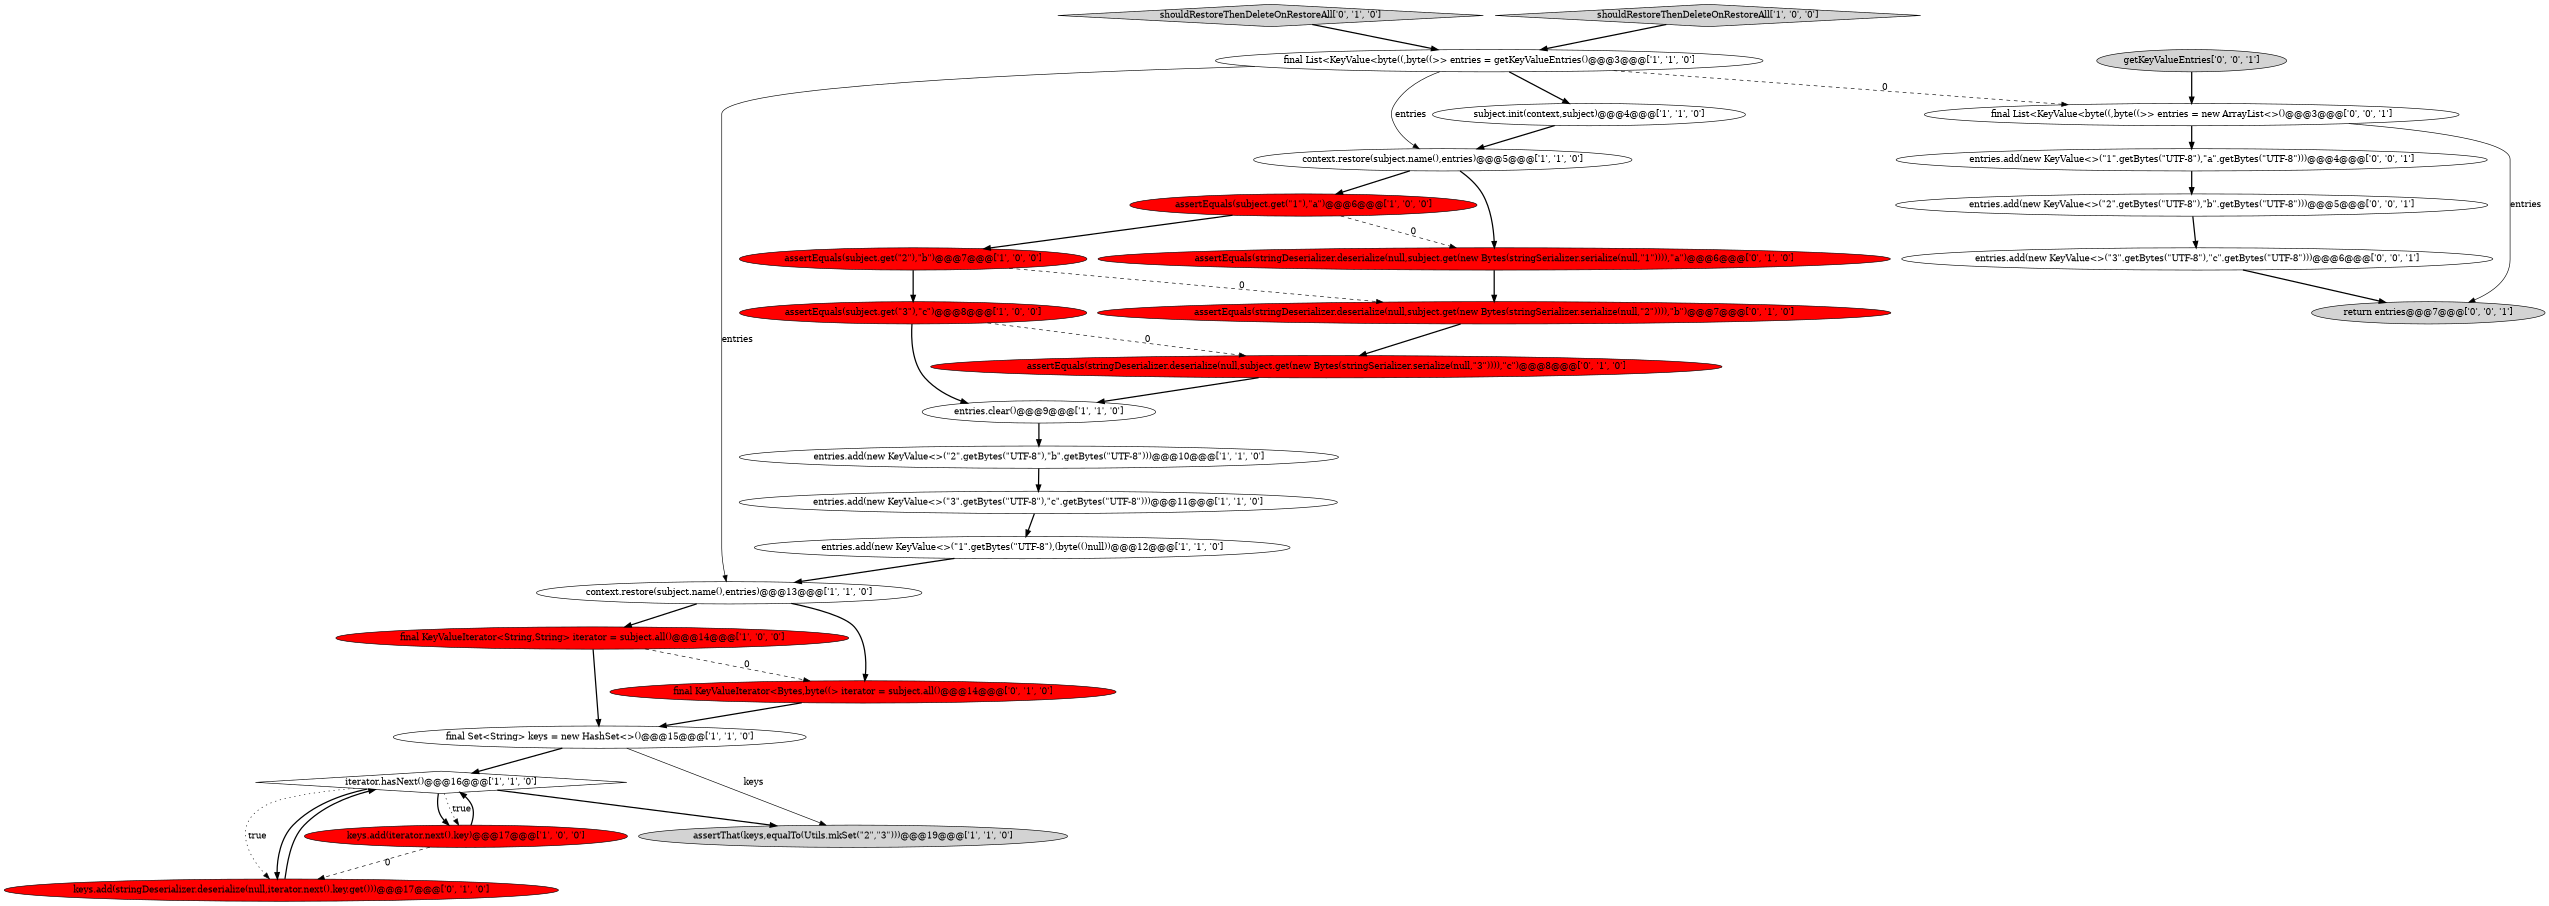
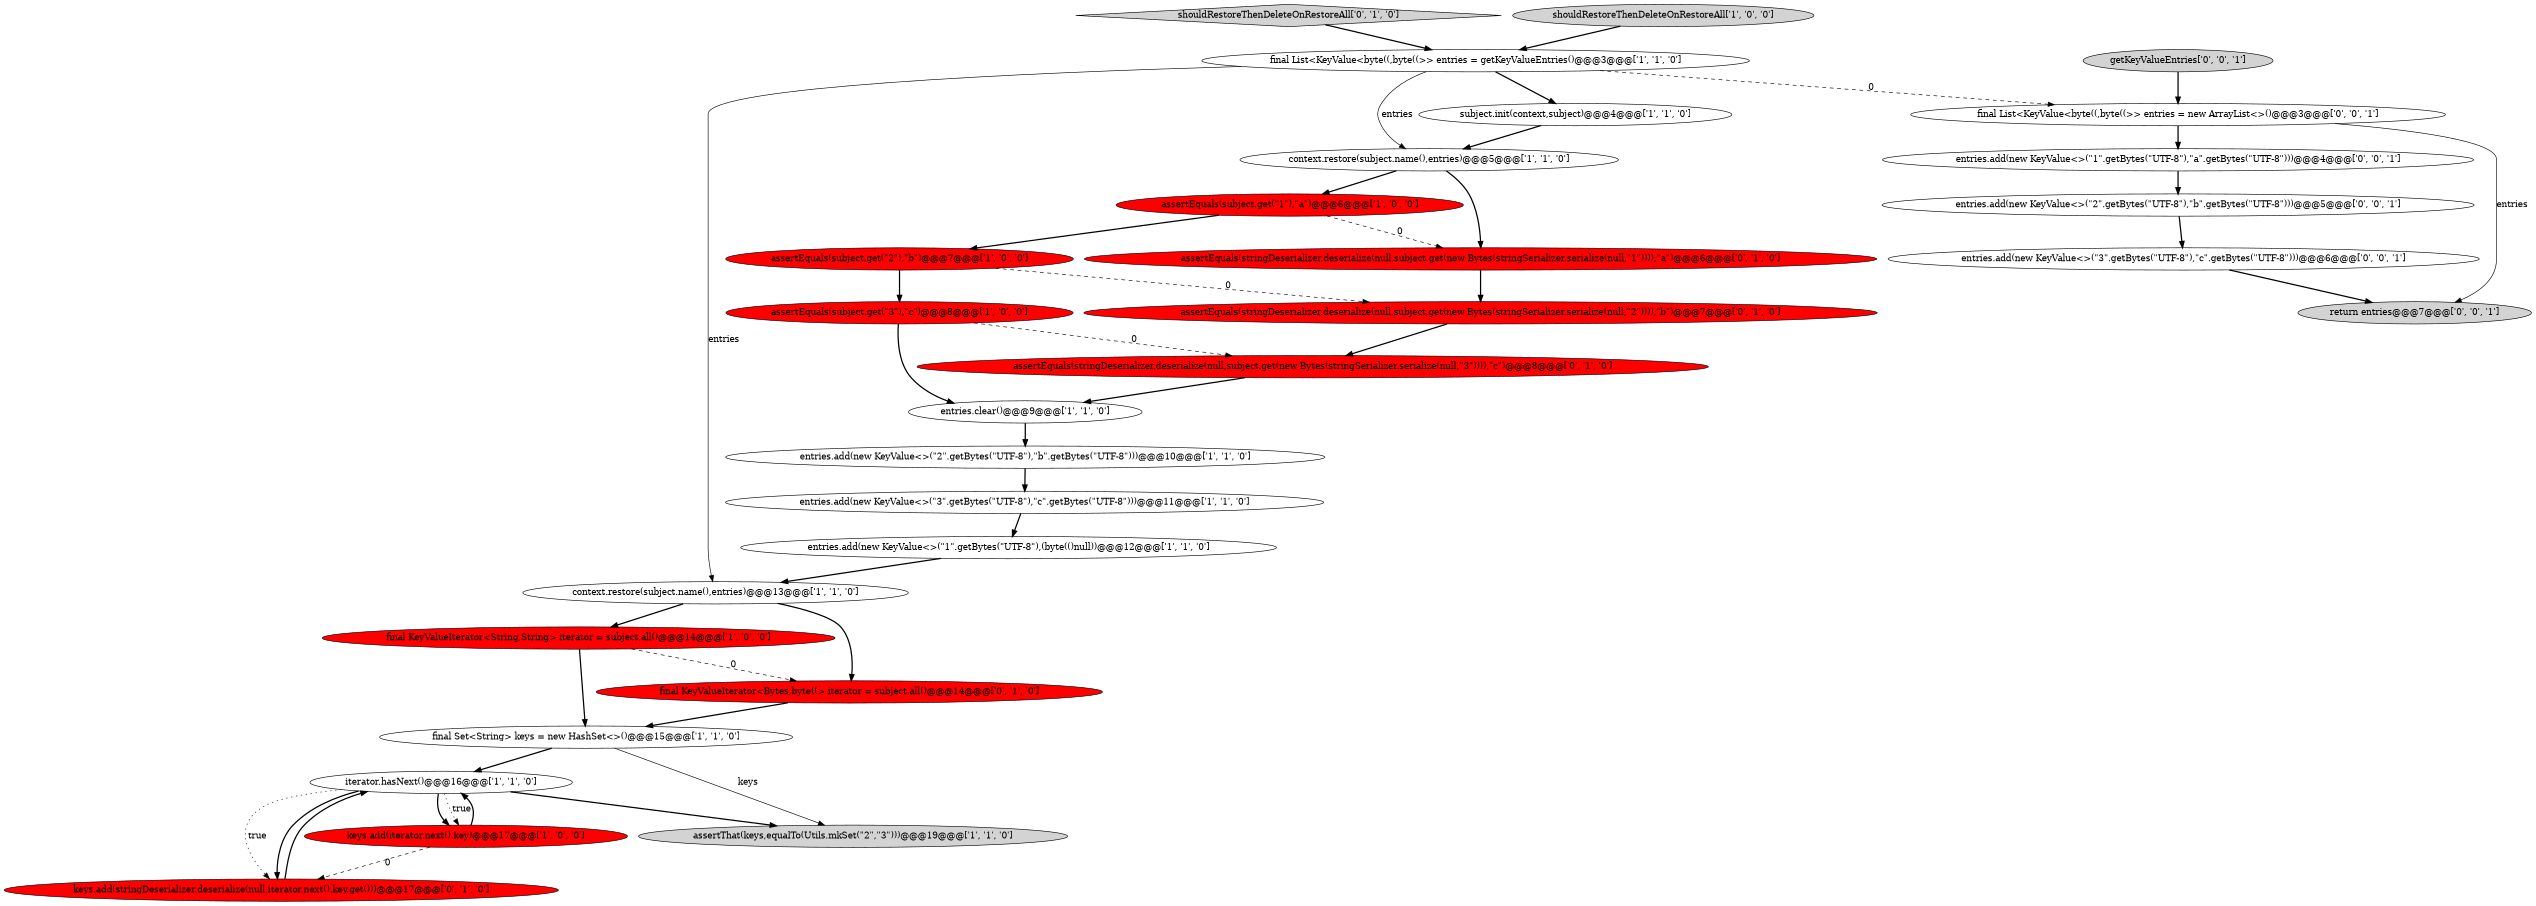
node "shouldRestoreThenDeleteOnRestoreAll['1', '0', '0']": shape diamond -> ellipse
node "iterator.hasNext()@@@16@@@['1', '1', '0']": shape diamond -> ellipse
